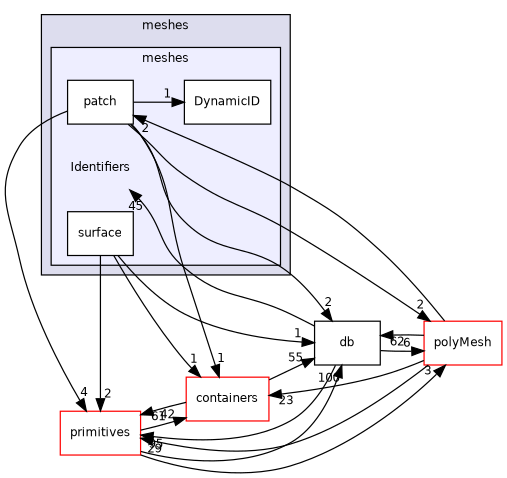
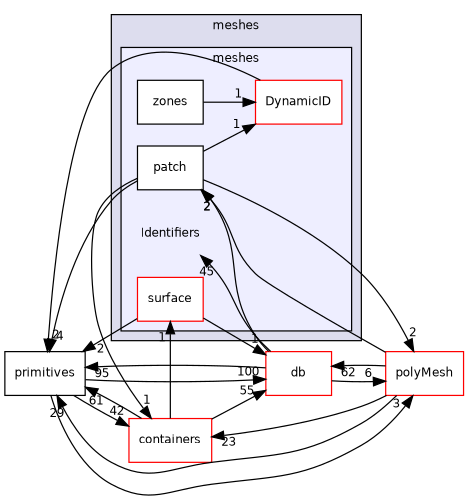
node "zones": added
node "DynamicID": color black -> red
edge "DynamicID" -> "primitives": added
node "surface": color black -> red
edge "patch" -> "db": reversed
edge "surface" -> "containers": reversed
node "db": color black -> red
node "primitives": color red -> black
